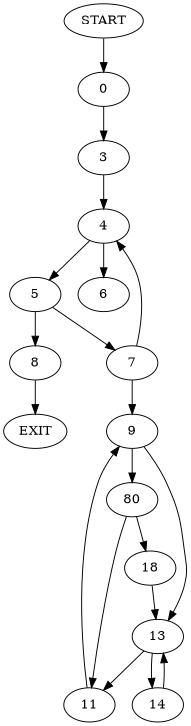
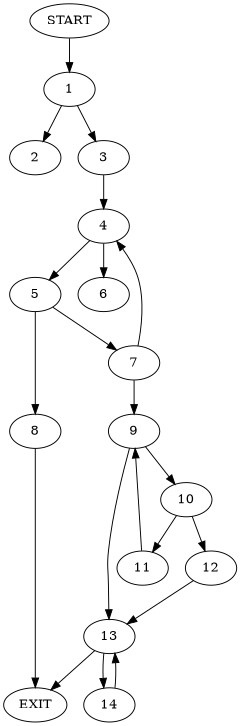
node "0": label "0" -> "1"
node "2": added
node "80": label "80" -> "10"
node "18": label "18" -> "12"
edge "13" -> "11": now "13" -> "EXIT"
